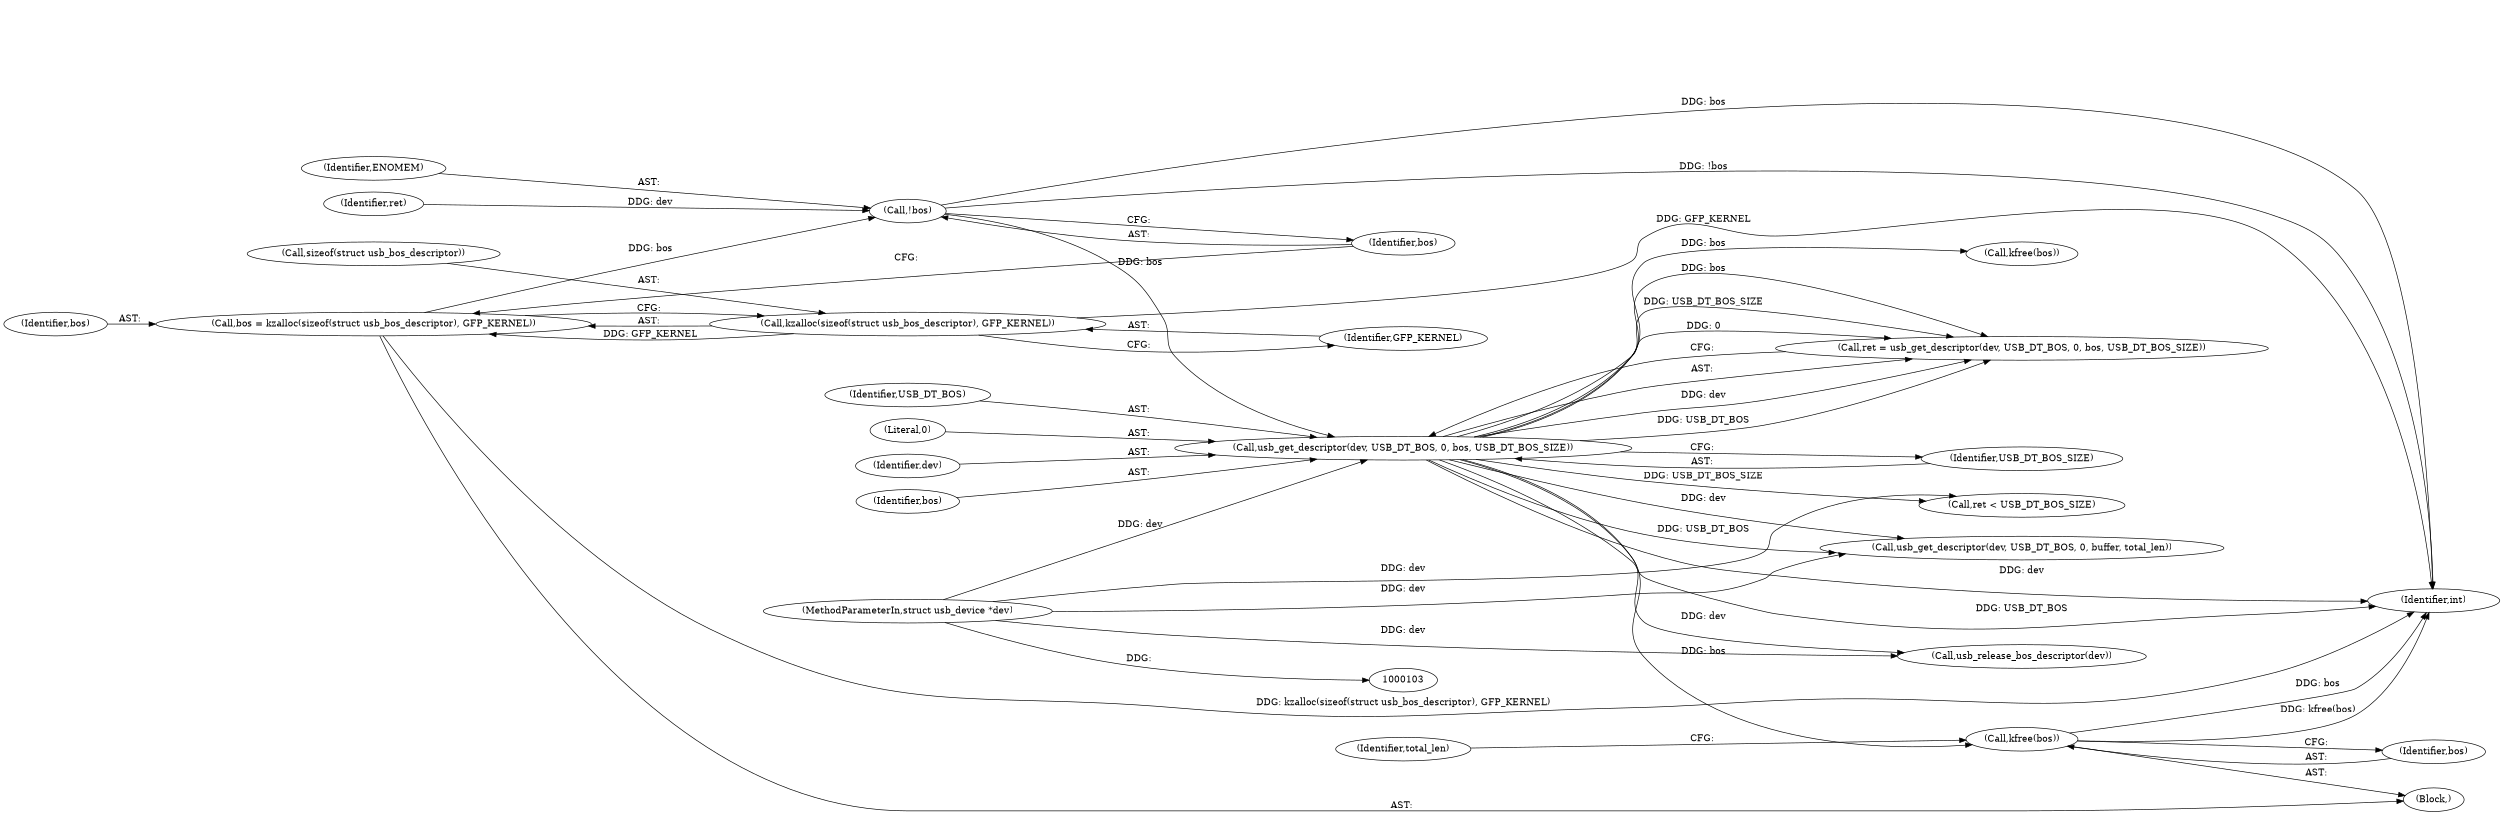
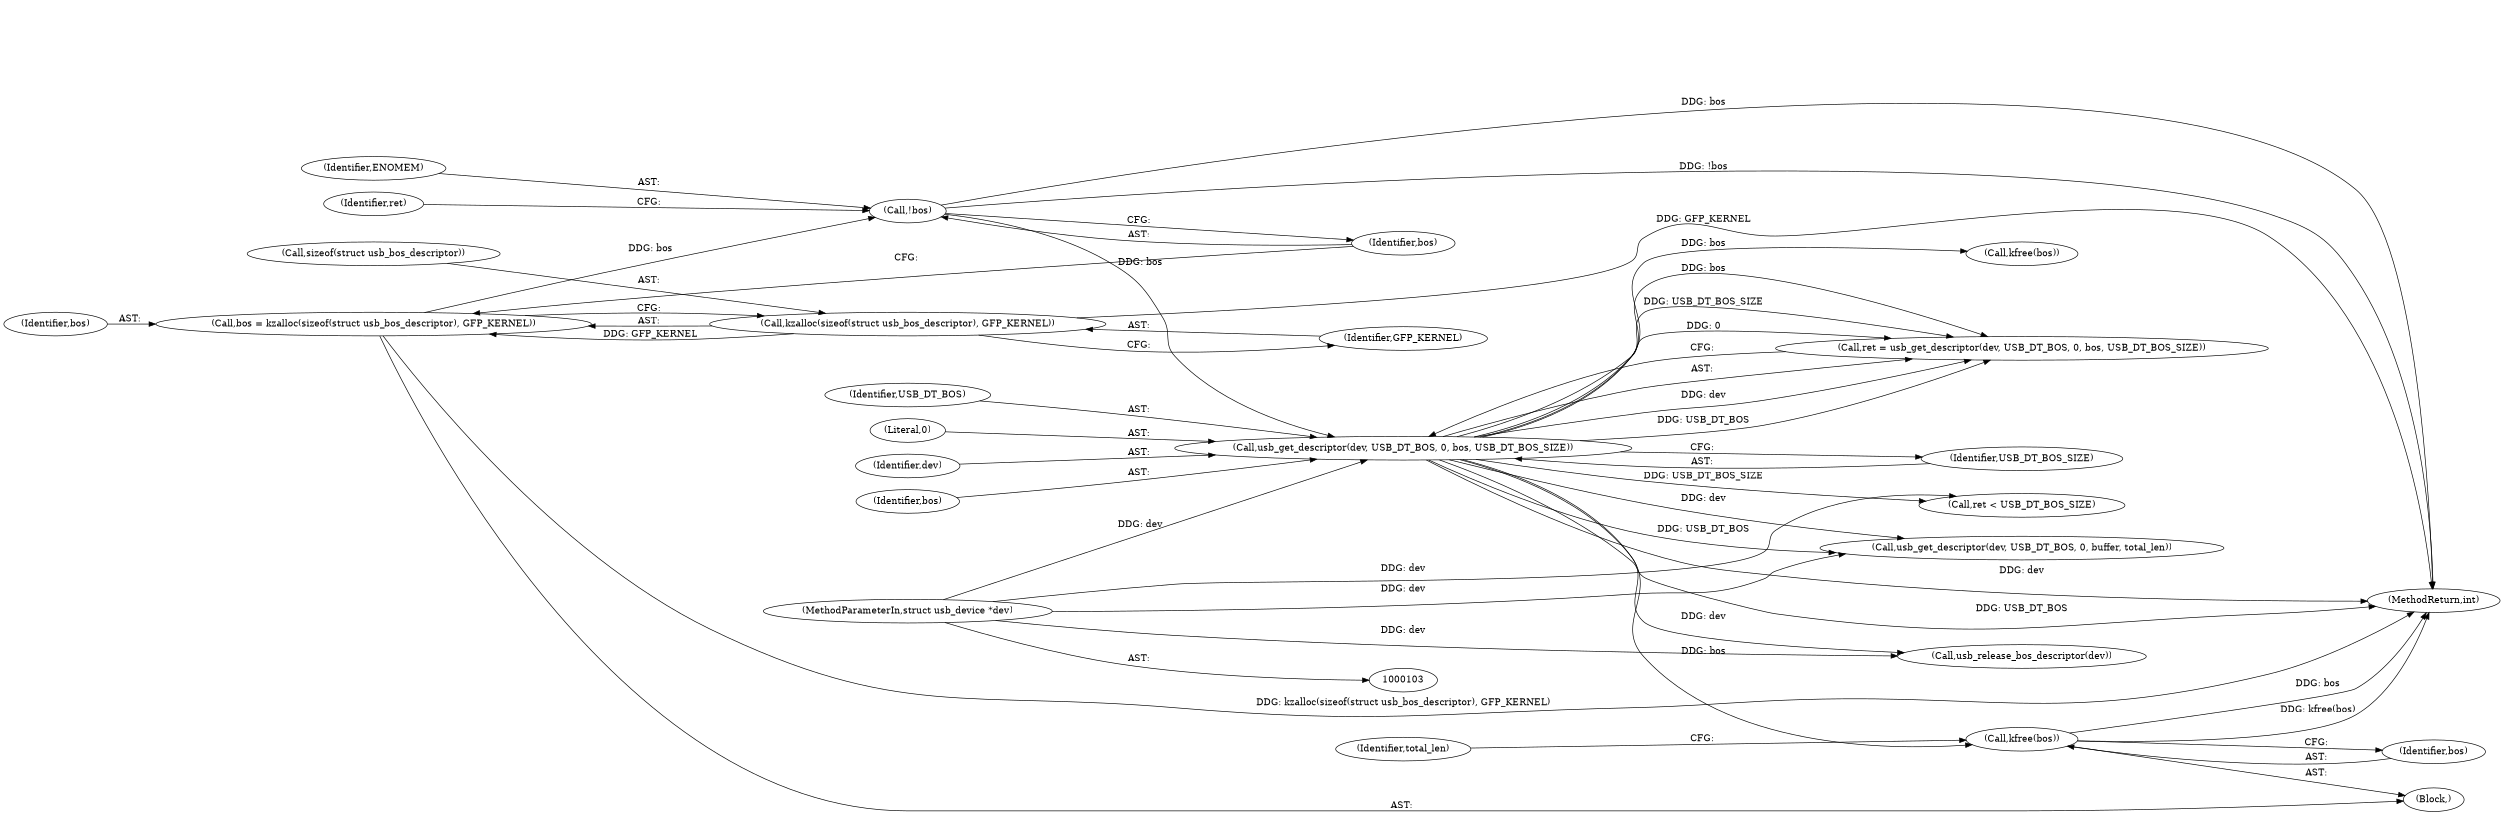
edge "(Identifier,ret)" -> "(Call,!bos)": label "DDG: dev" -> "CFG: "
node "(Identifier,int)": label "(Identifier,int)" -> "(MethodReturn,int)"
edge "(MethodParameterIn,struct usb_device *dev)" -> "1000103": label "DDG: " -> "AST: "
